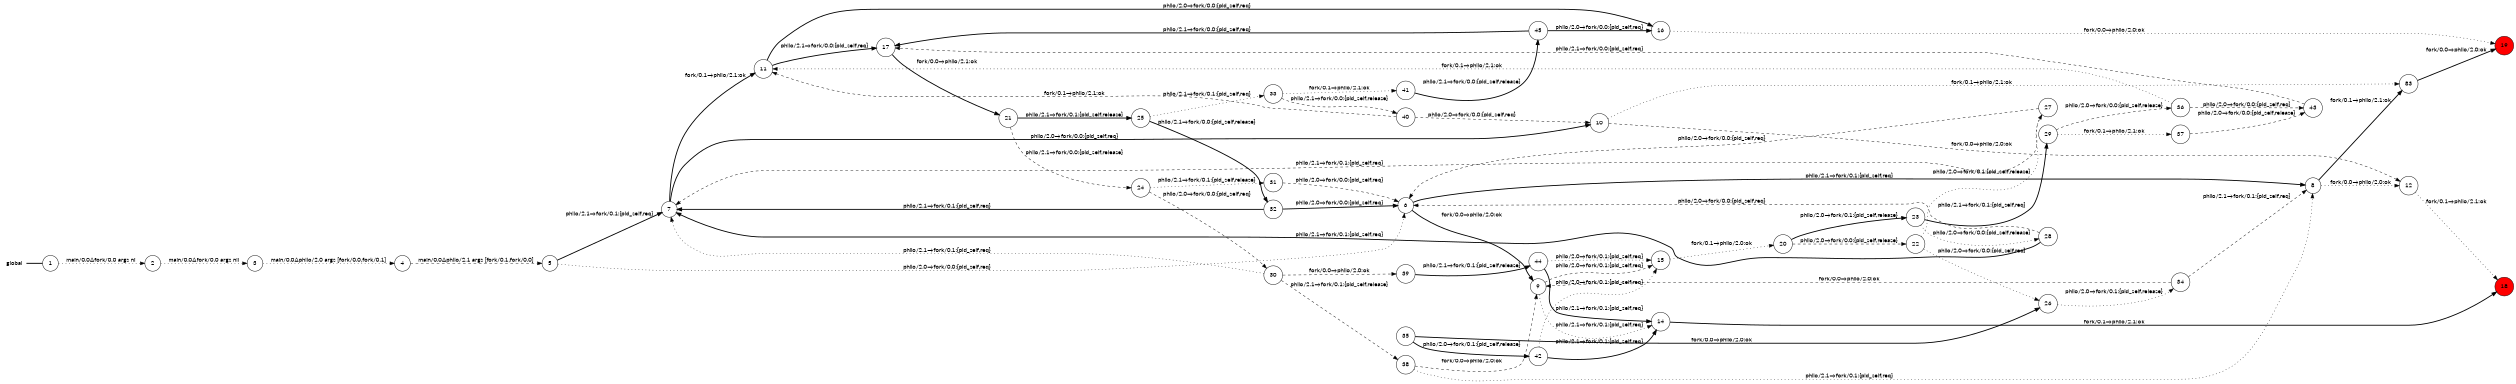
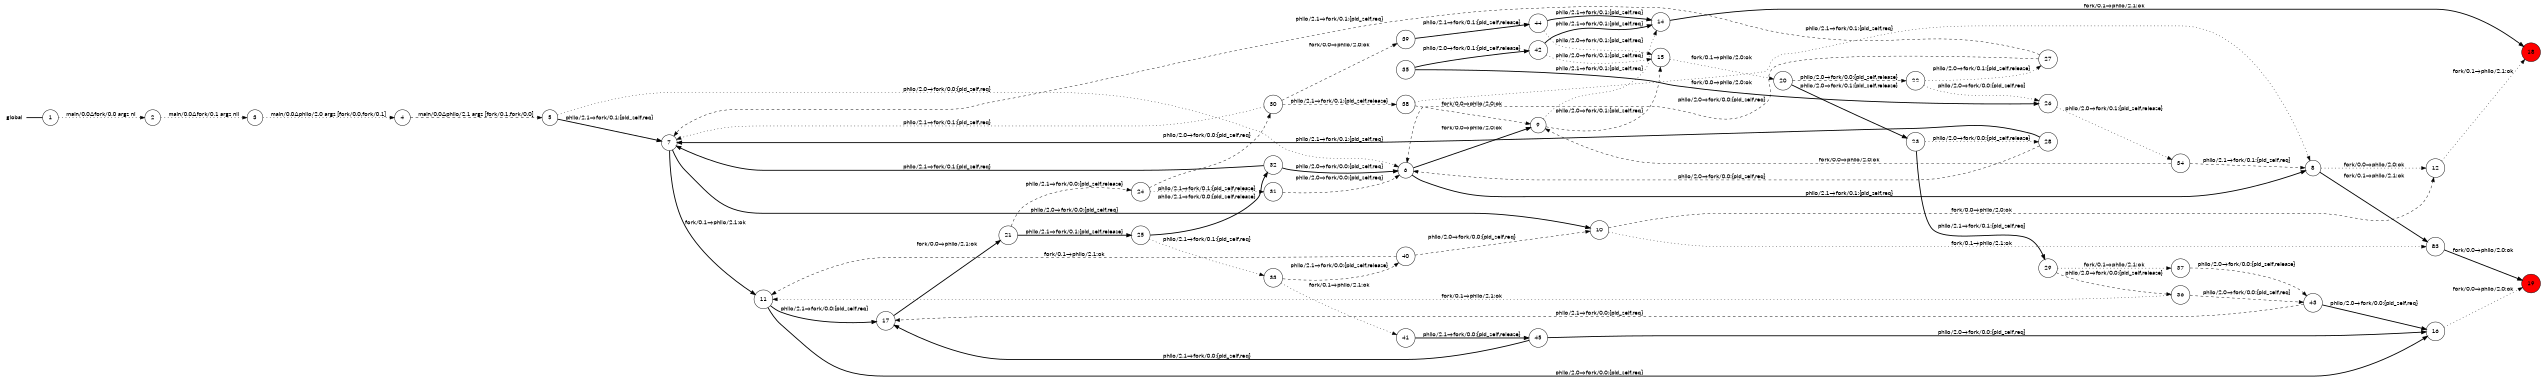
edge "2" -> "3": label "main/0.0Δfork/0.0 args nil" -> "main/0.0Δfork/0.1 args nil"
edge "43" -> "16": added, label "philo/2.0→fork/0.0:{pid_self,req}"
